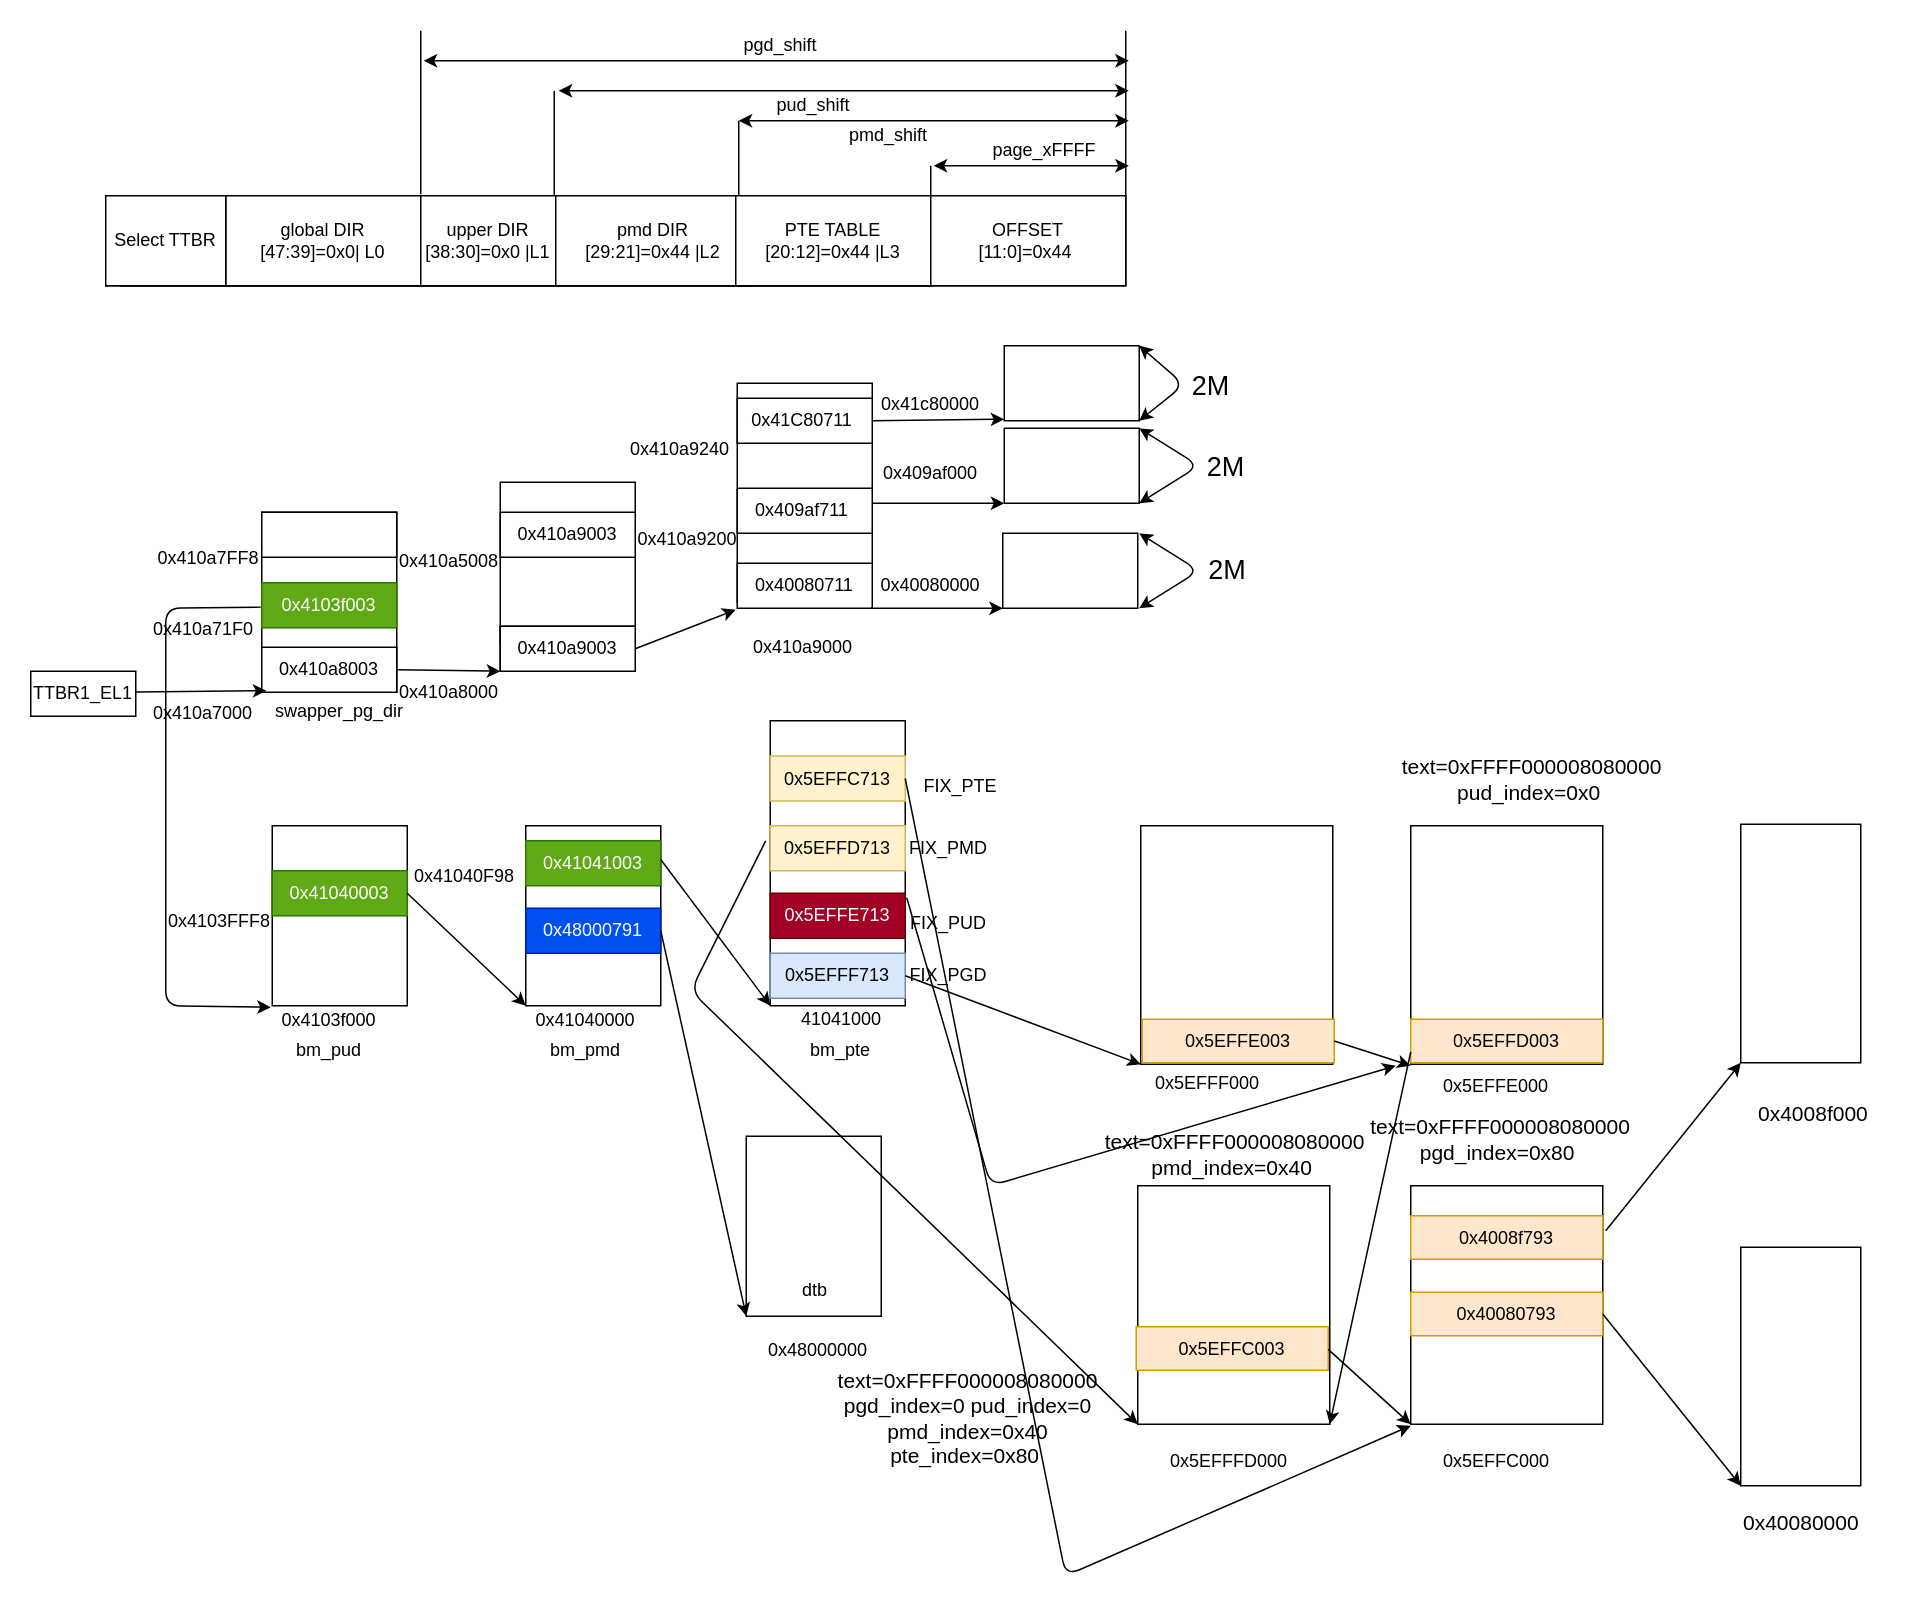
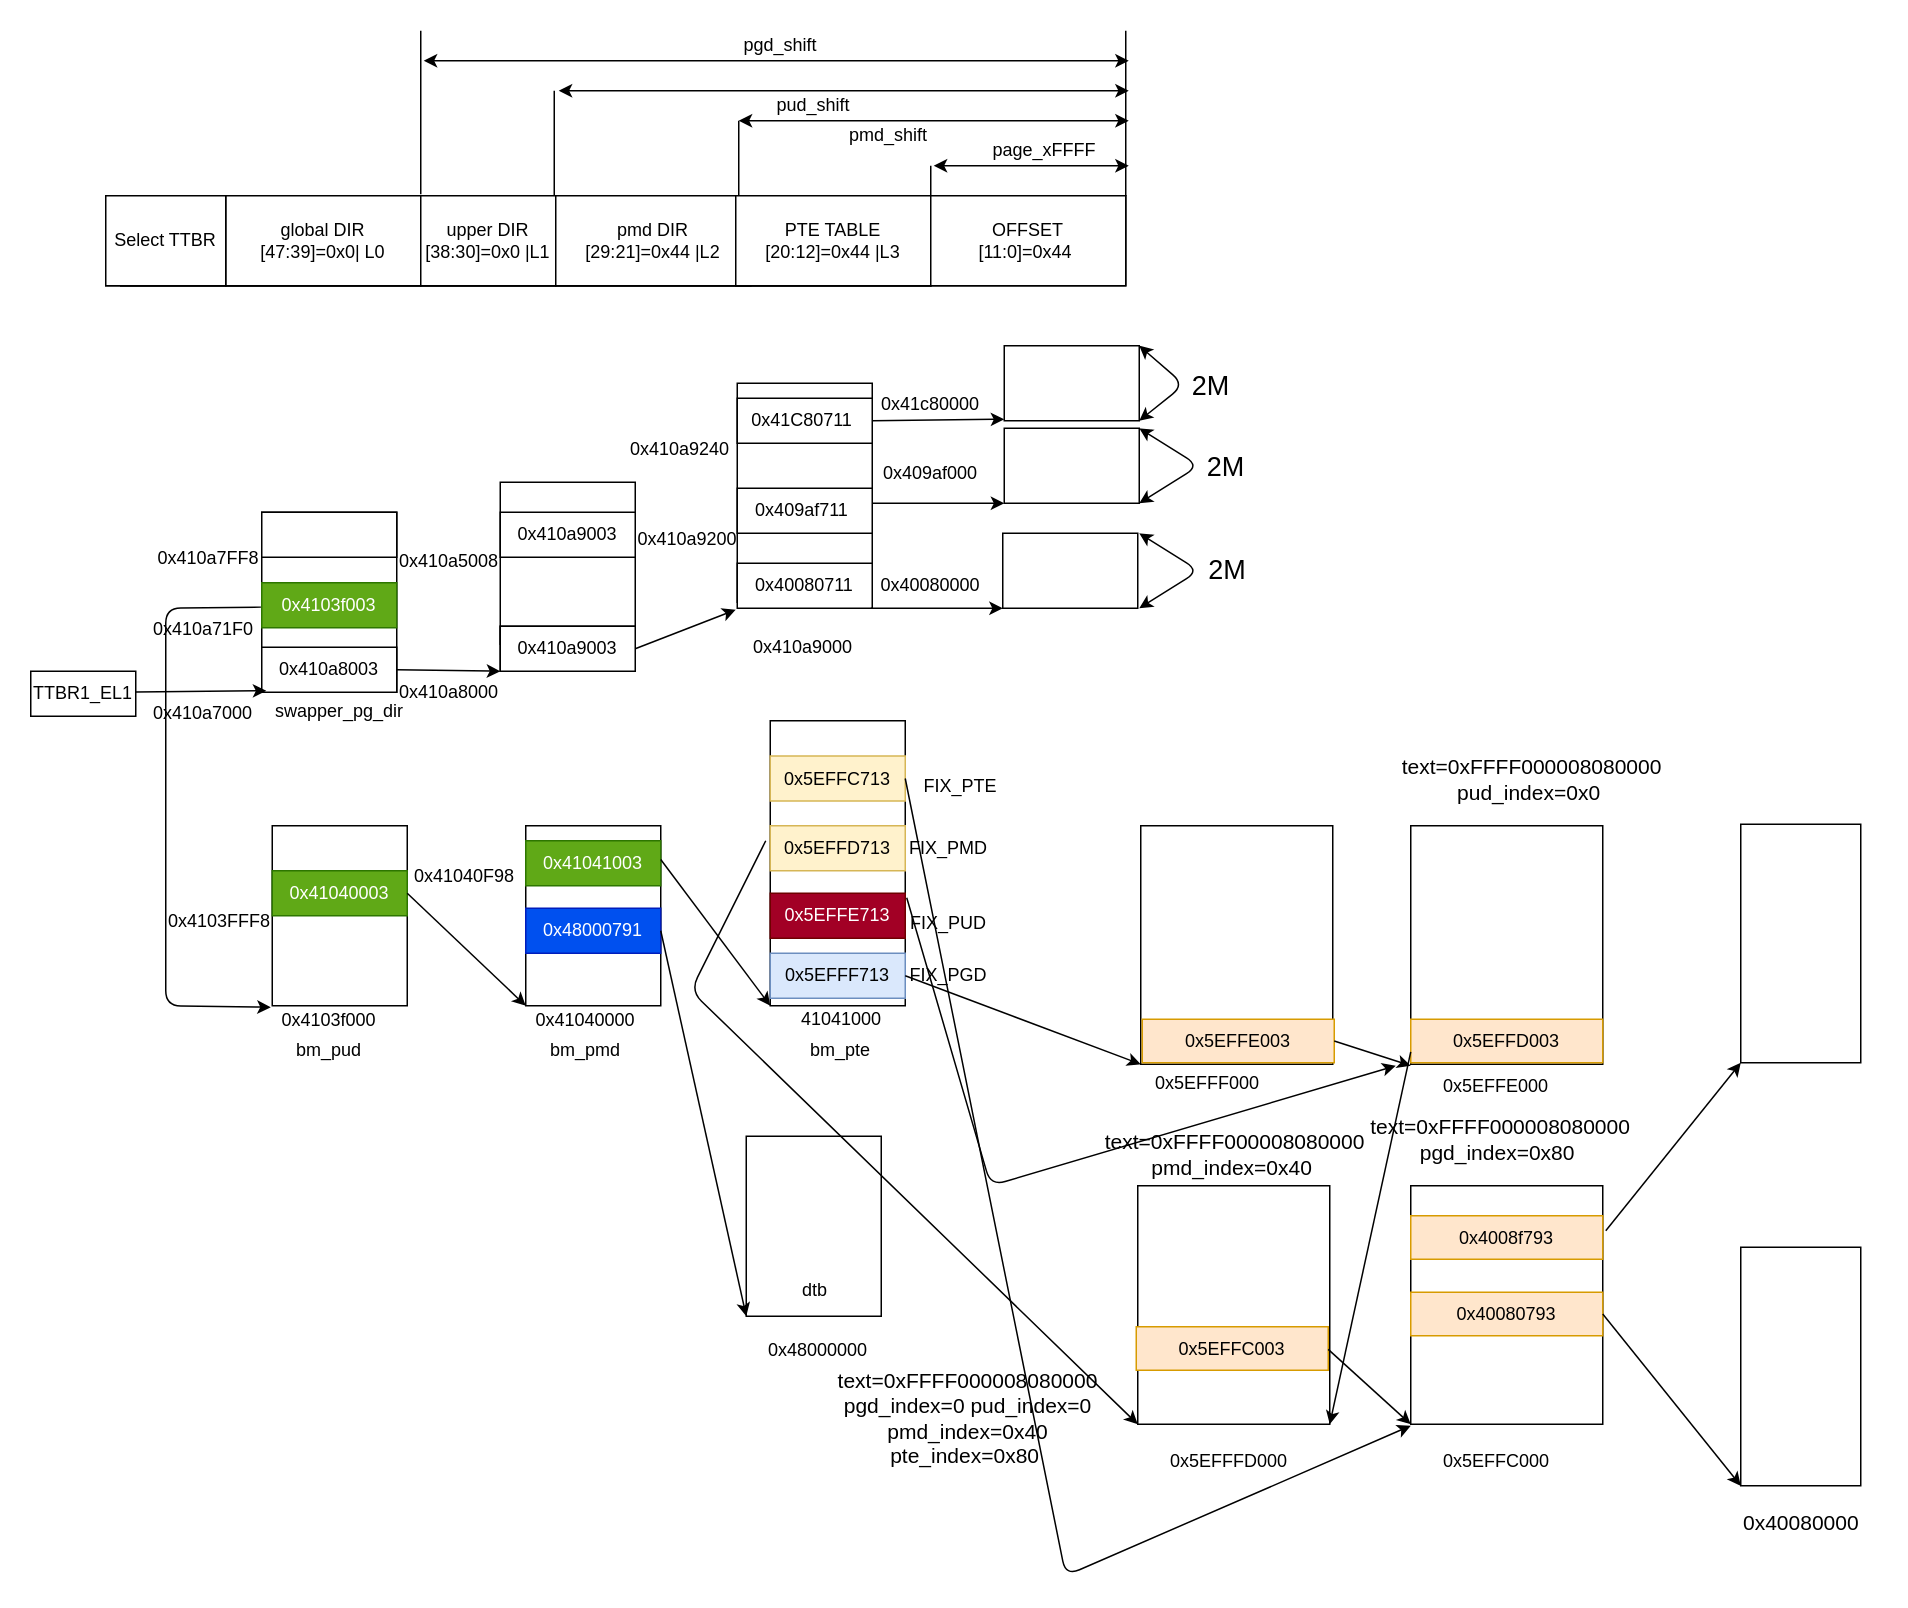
node "0x4008f000": removed
